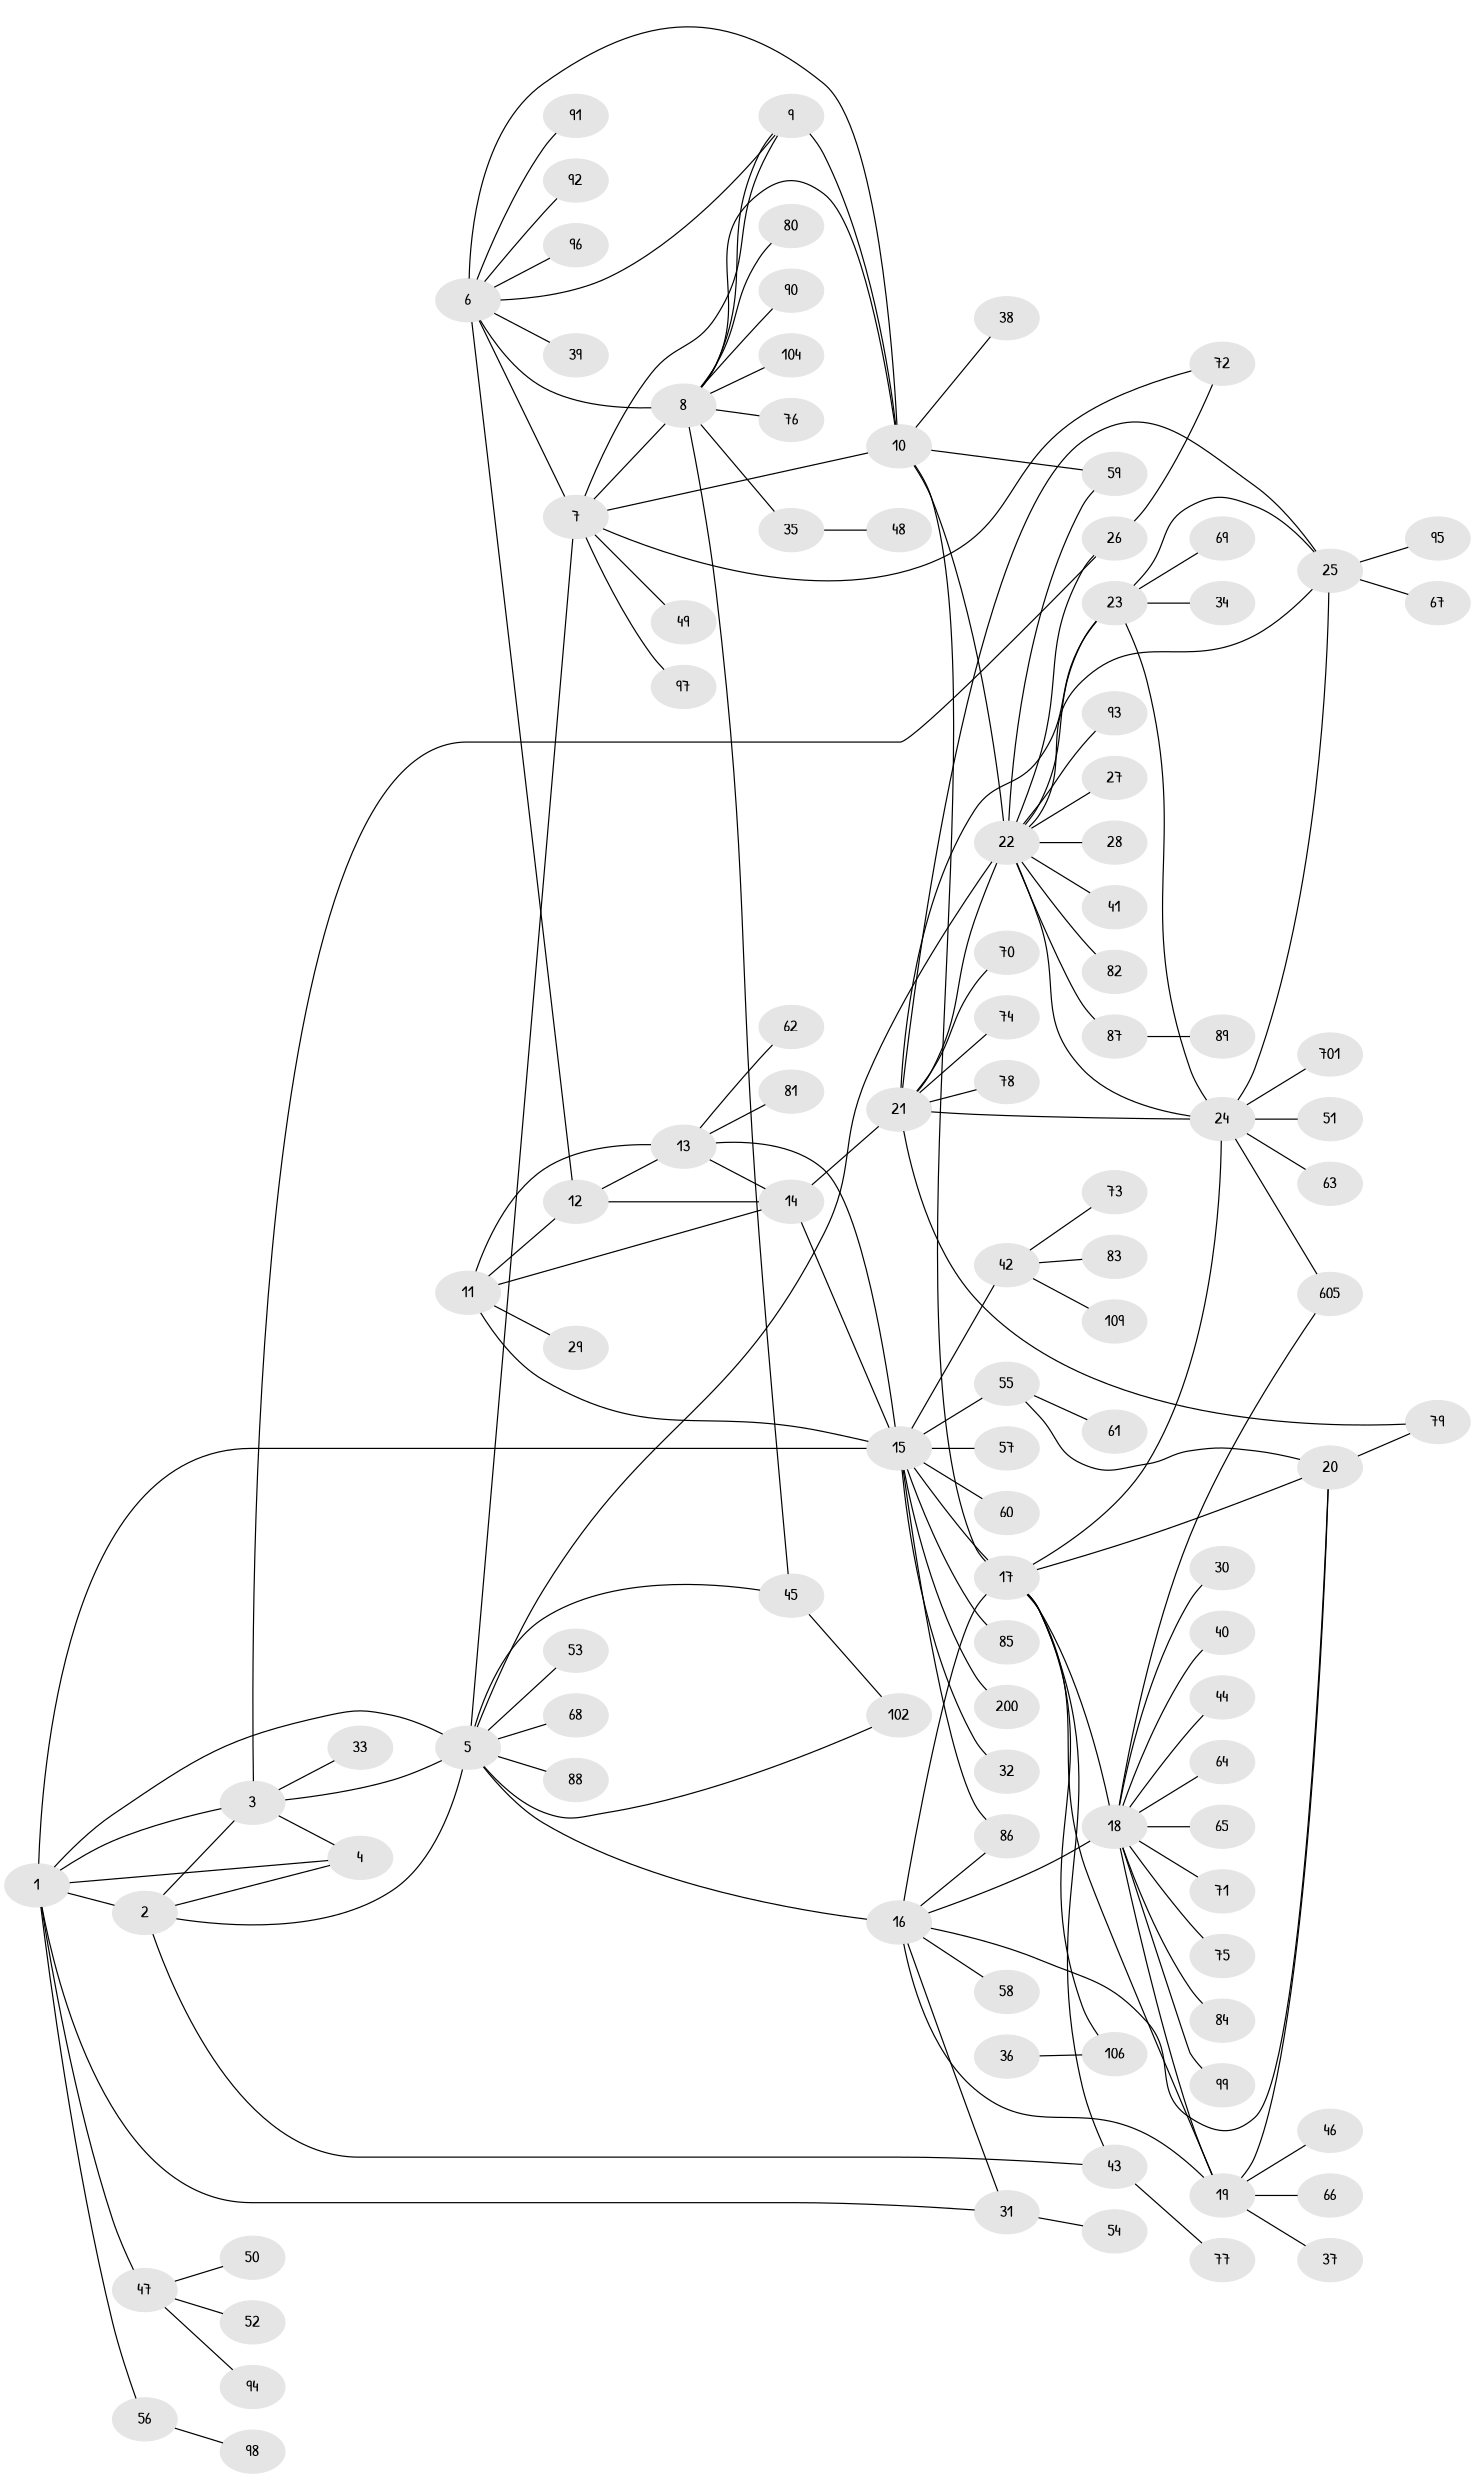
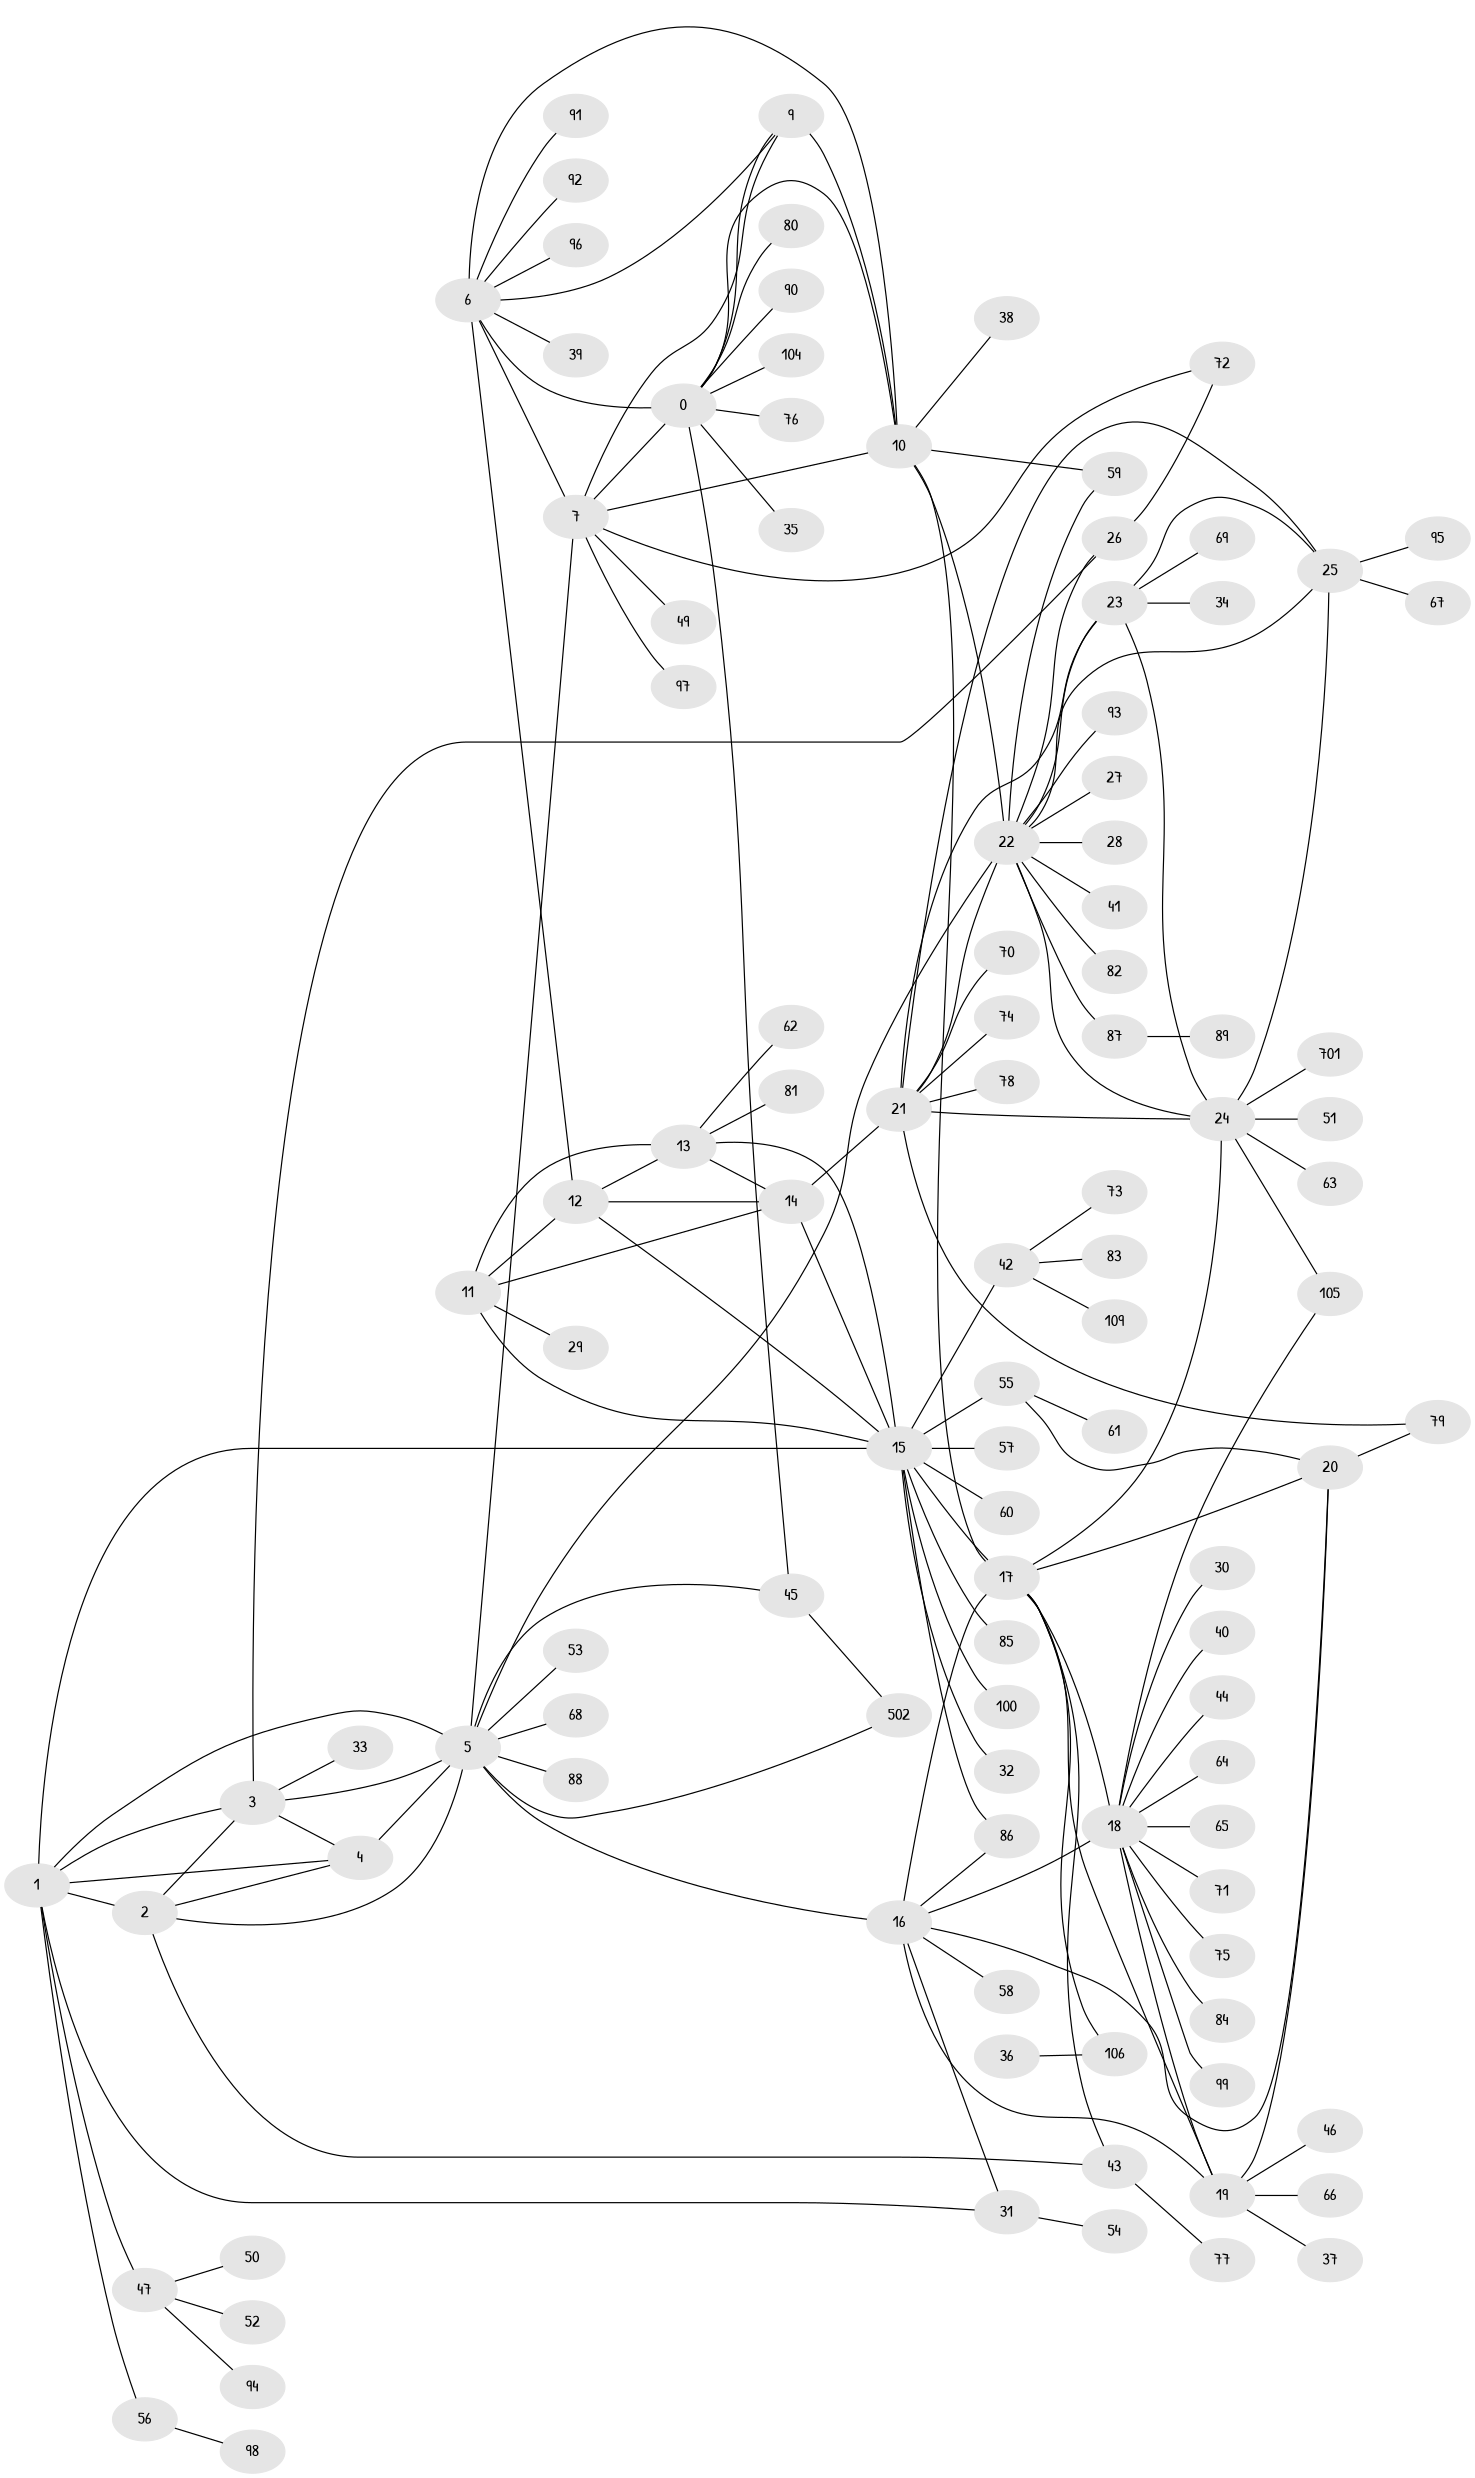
node "8": label "8" -> "0"
node "48": removed
node "605": label "605" -> "105"
edge "12" -- "15": added
node "200": label "200" -> "100"
node "102": label "102" -> "502"
edge "5" -- "4": added
